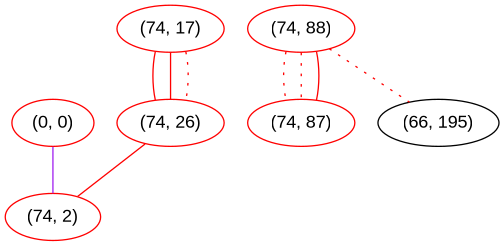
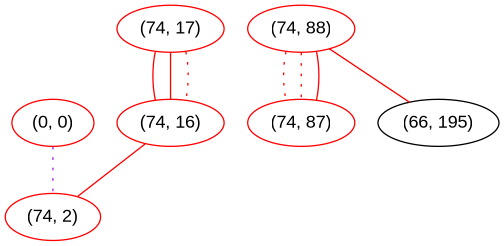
edge "(74, 88)" -- "(66, 195)": style dotted -> solid
node "(74, 26)": label "(74, 26)" -> "(74, 16)"
edge "(0, 0)" -- "(74, 2)": style solid -> dotted
